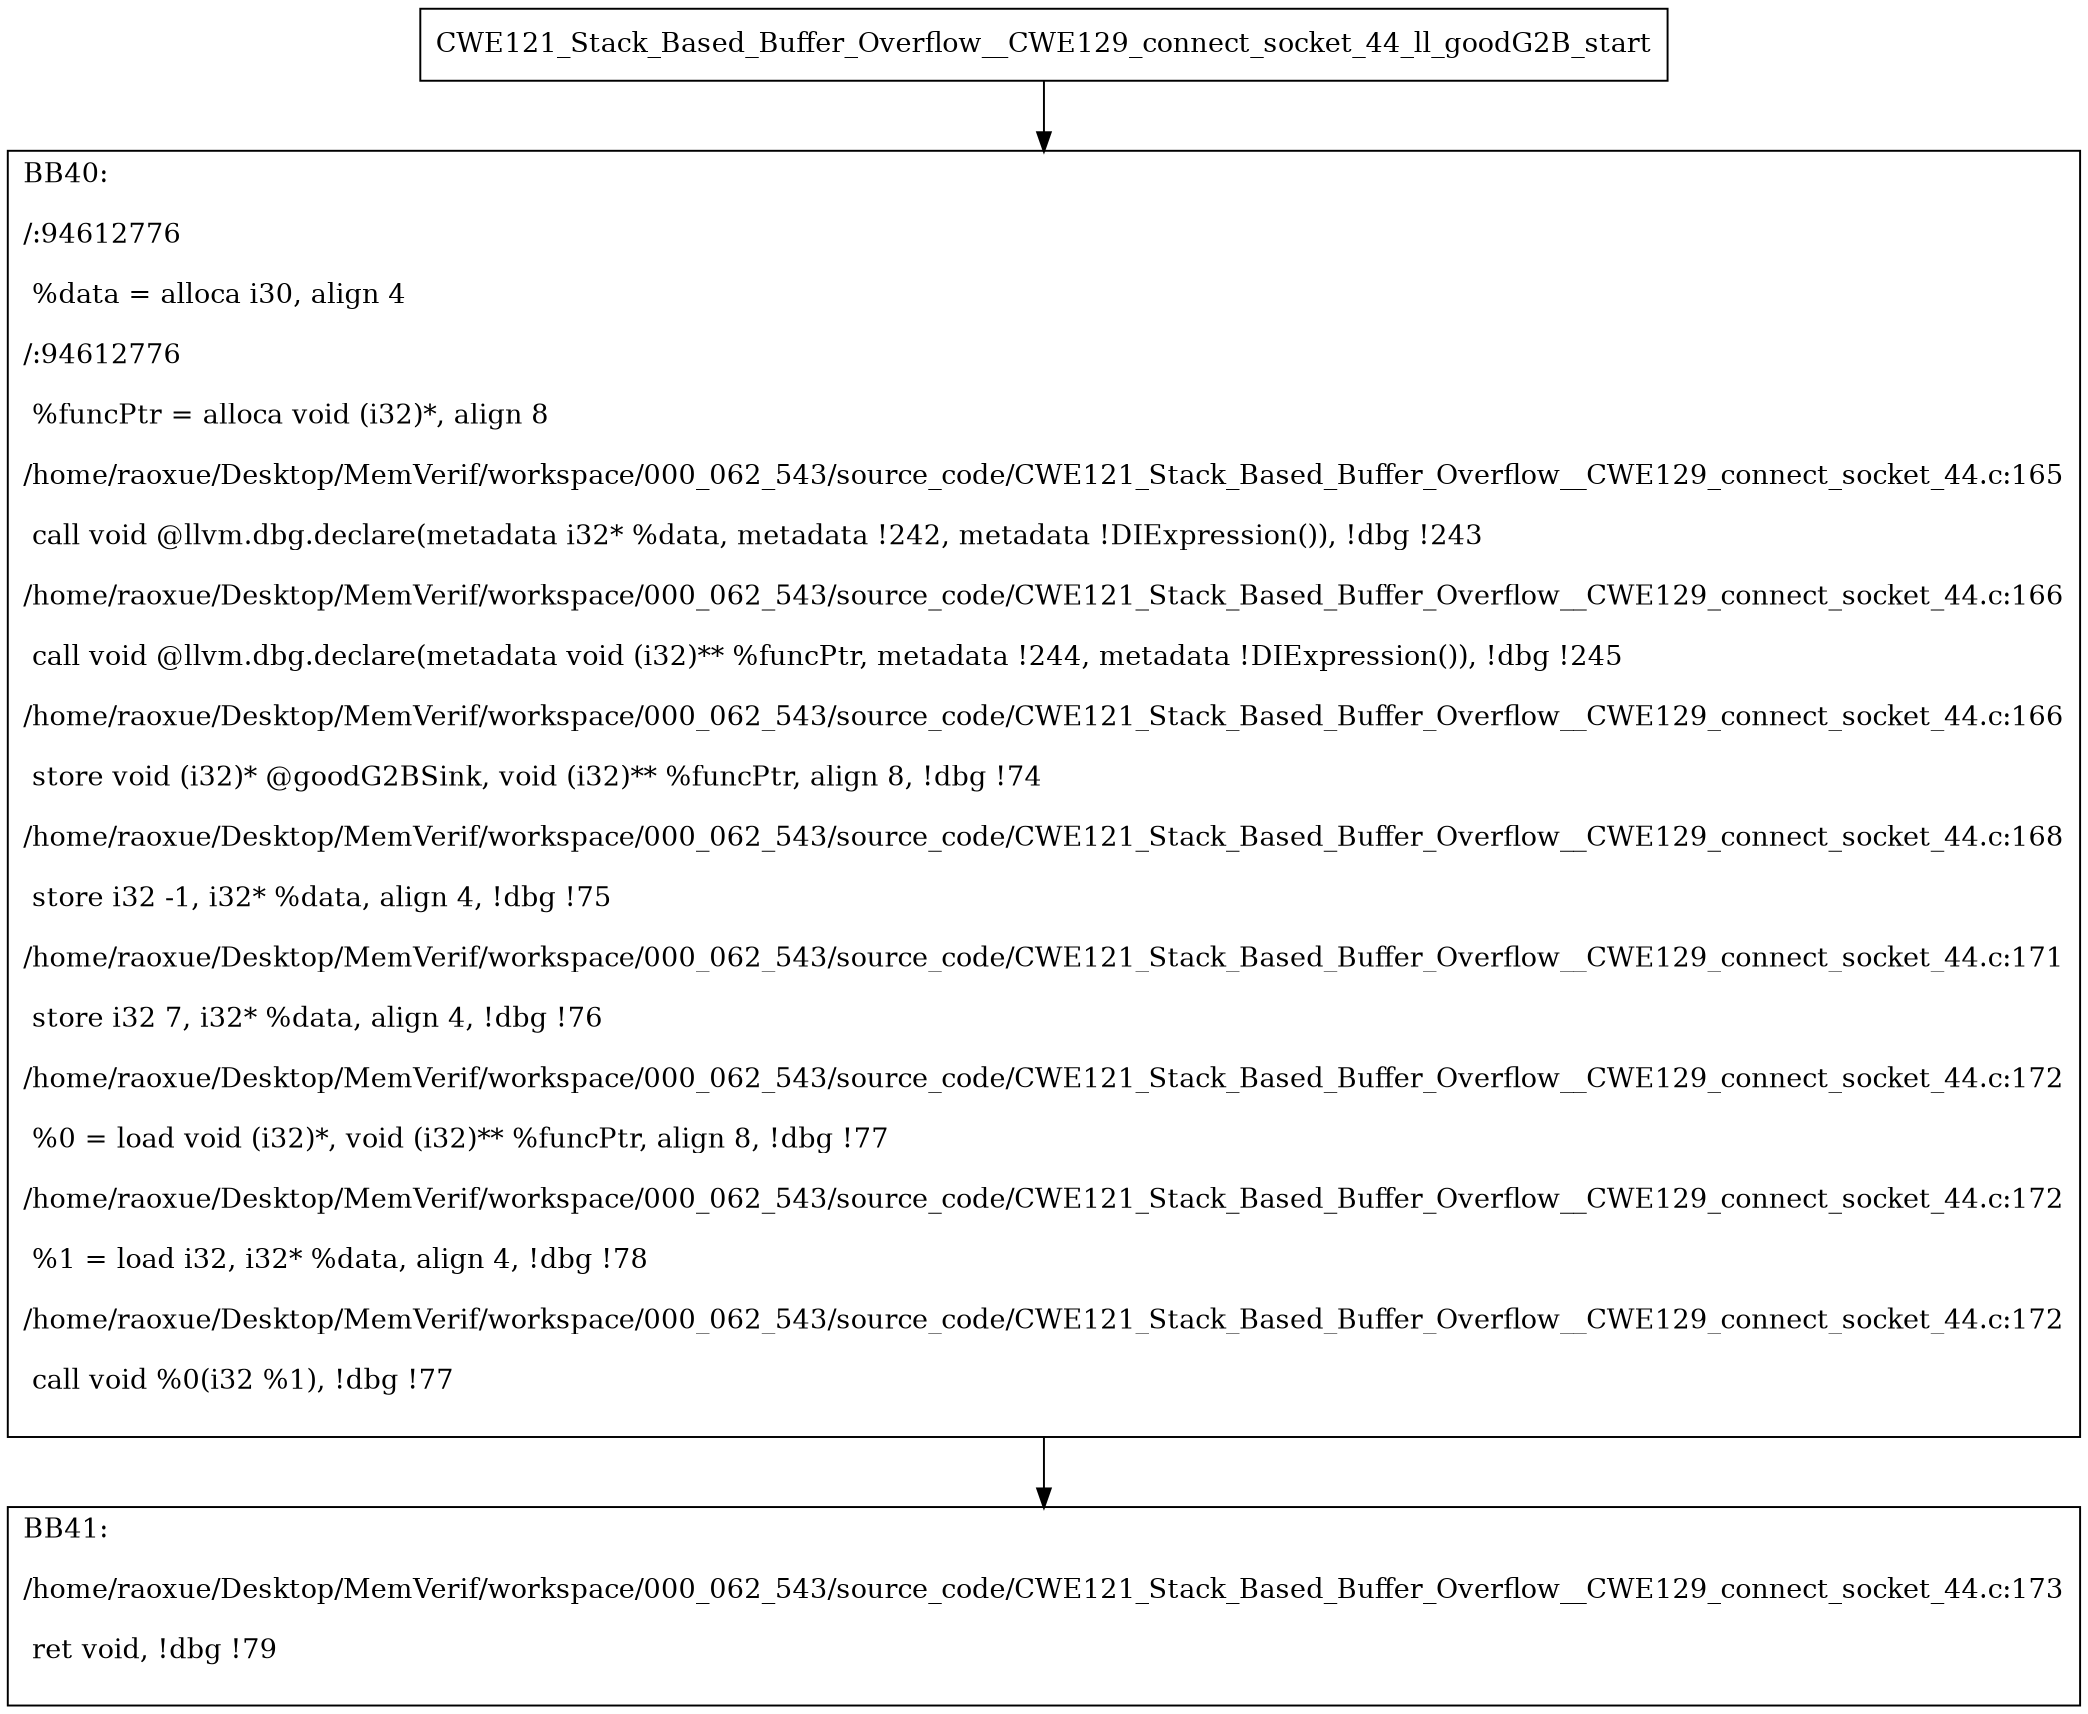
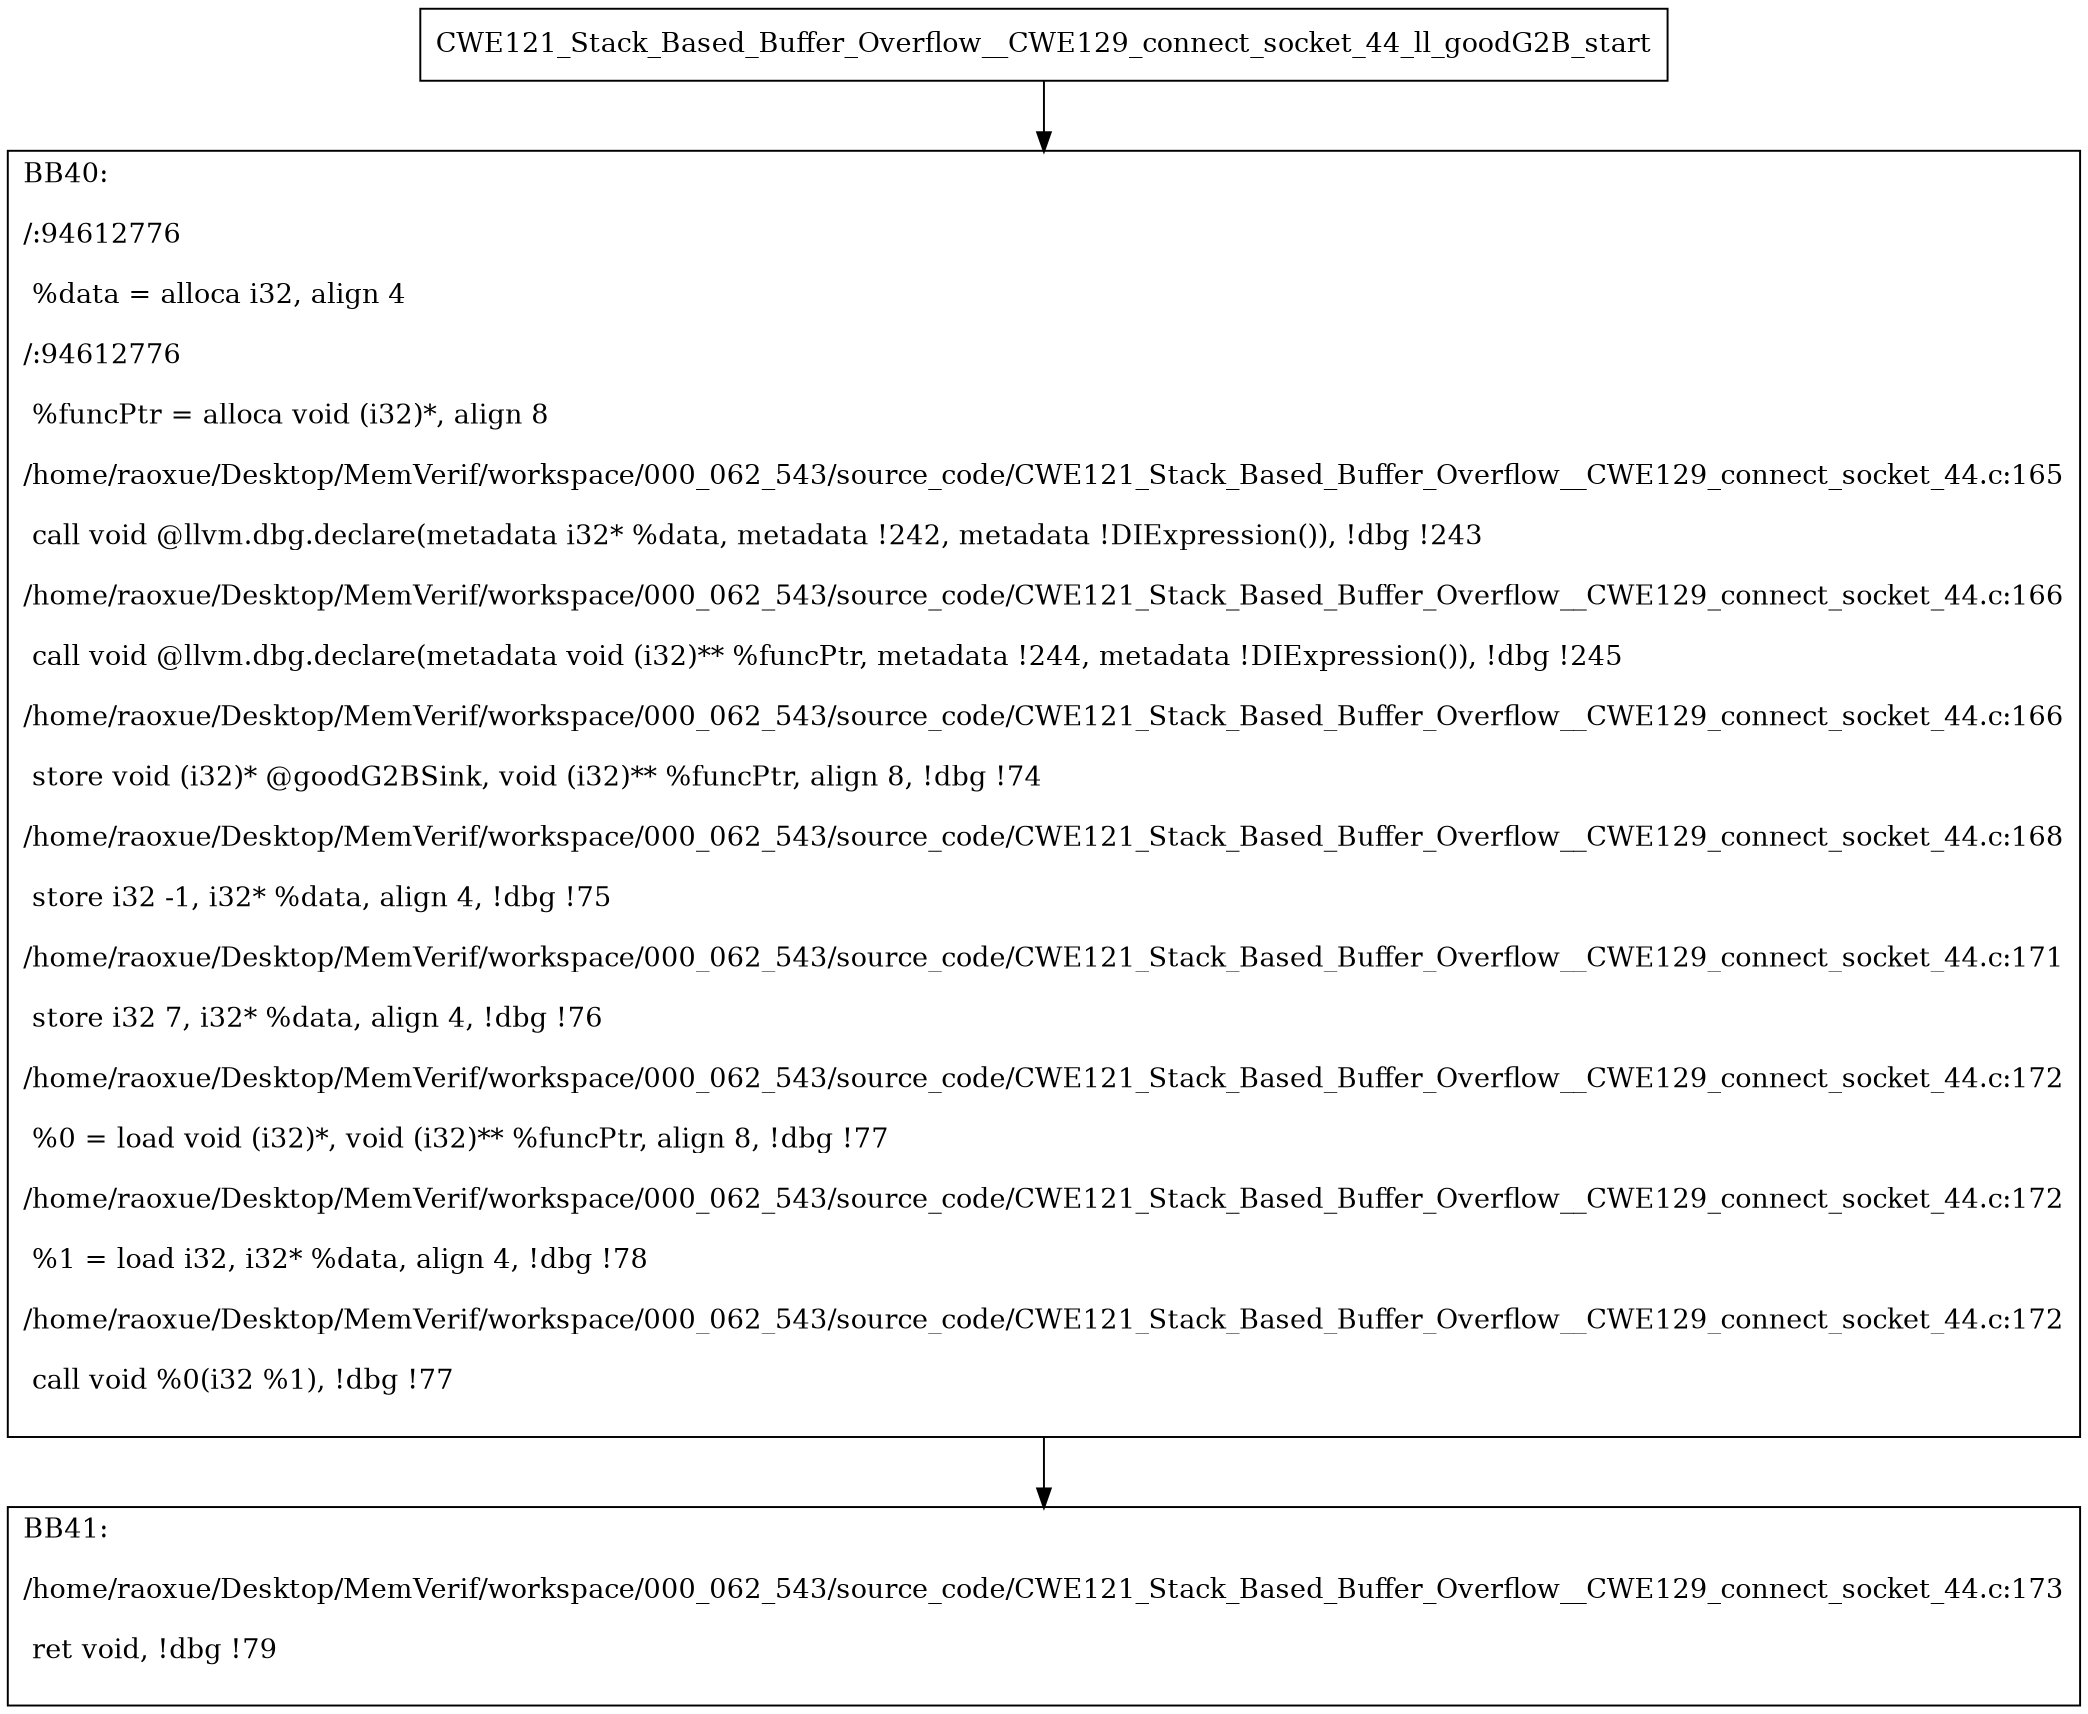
node "BB40:": text "%data = alloca i30, align 4" -> "%data = alloca i32, align 4"
